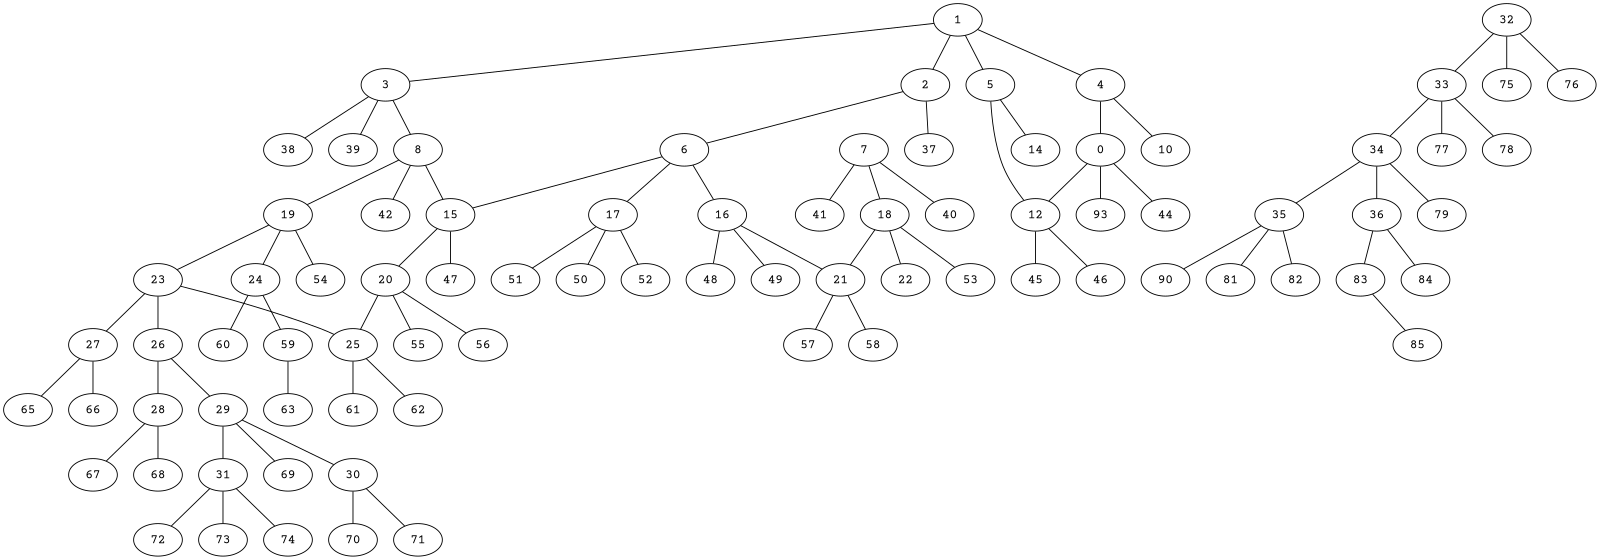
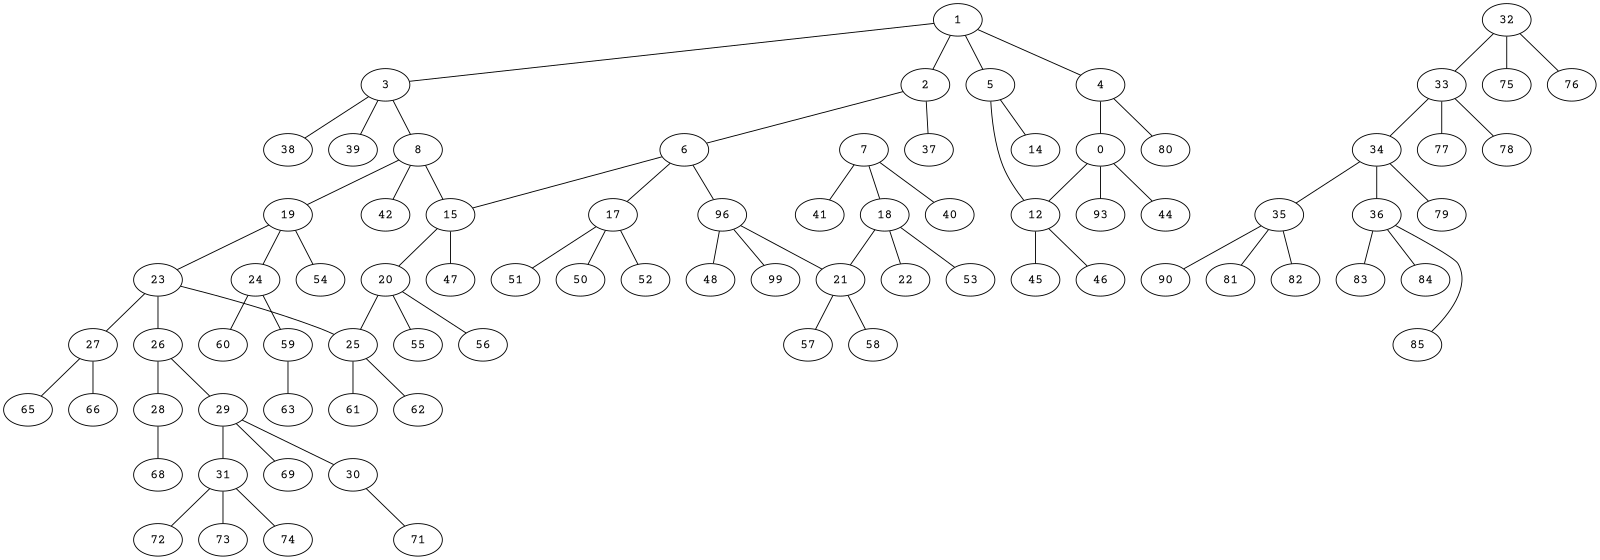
node "10": label "10" -> "80"
node "16": label "16" -> "96"
node "49": label "49" -> "99"
edge "83" -- "85": now "36" -- "85"
node "67": removed
node "70": removed
